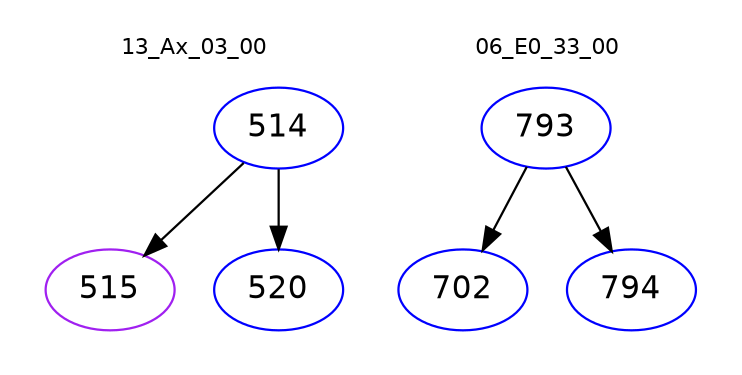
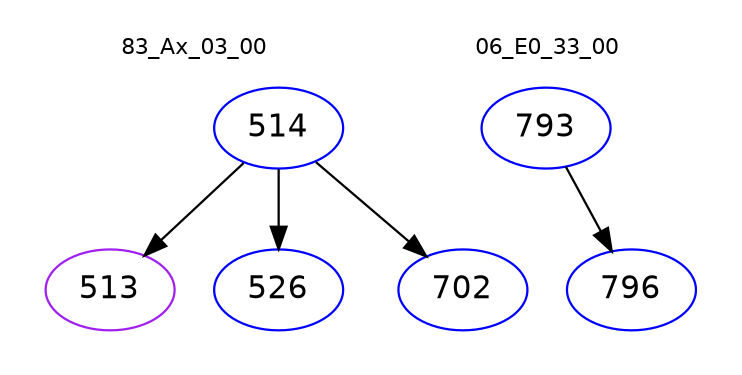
cluster "13_Ax_03_00": label "13_Ax_03_00" -> "83_Ax_03_00"
edge "793" -> "702": now "514" -> "702"
node "515": label "515" -> "513"
node "520": label "520" -> "526"
node "794": label "794" -> "796"
